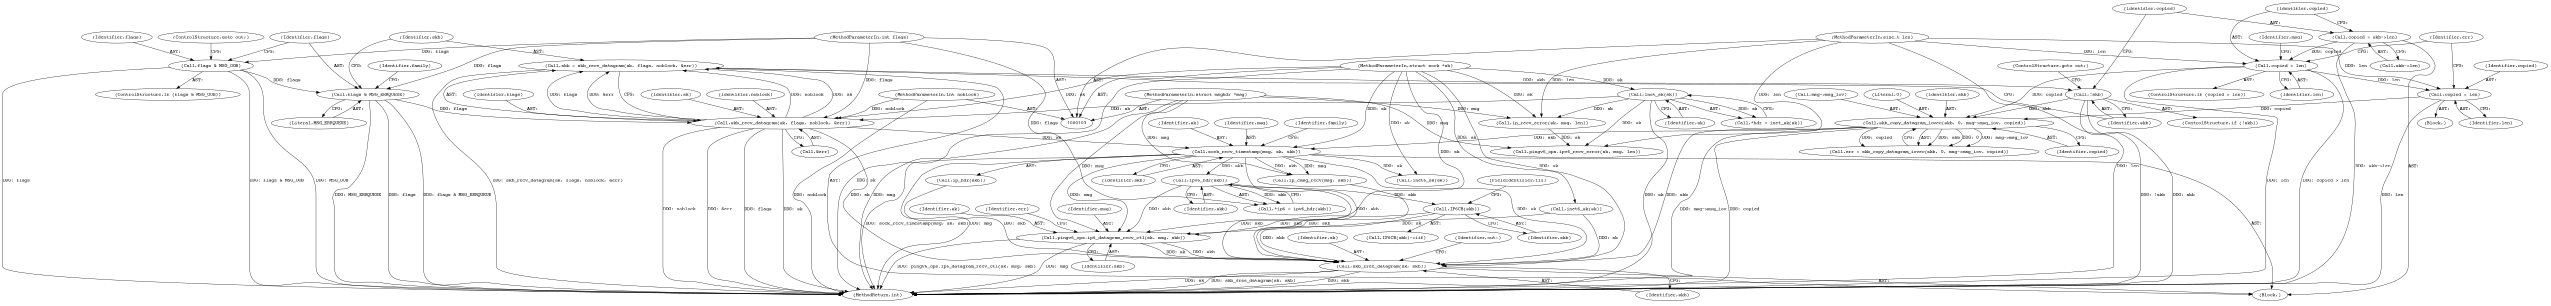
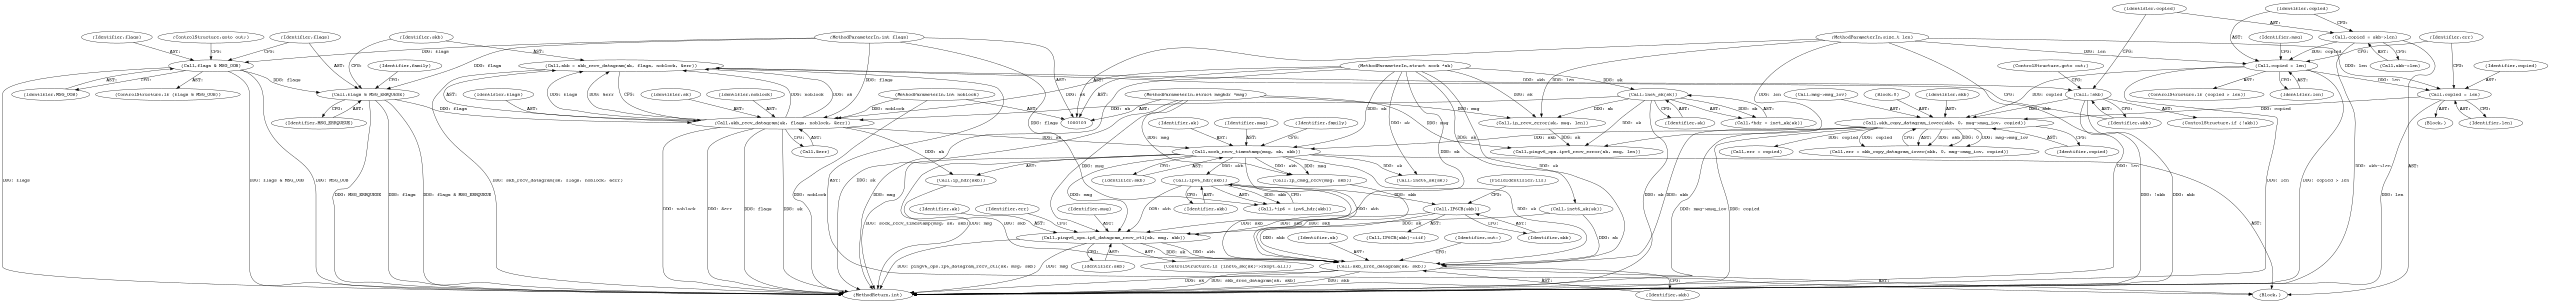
node "(Identifier,MSG_OOB)": added
node "(Literal,0)": label "(Literal,0)" -> "(Block,0)"
edge "(Call,*hdr = inet_sk(sk))" -> "(Call,inet_sk(sk))": label "CFG: " -> "AST: "
node "(Literal,MSG_ERRQUEUE)": label "(Literal,MSG_ERRQUEUE)" -> "(Identifier,MSG_ERRQUEUE)"
node "(Call,err = copied)": added
edge "(Call,ipv6_hdr(skb))" -> "(Call,pingv6_ops.ip6_datagram_recv_ctl(sk, msg, skb))": label "DDG: skb" -> "OOB: skb"
edge "(Call,skb_recv_datagram(sk, flags, noblock, &err))" -> "(Call,skb_free_datagram(sk, skb))": now "(Call,skb_recv_datagram(sk, flags, noblock, &err))" -> "(Call,ip_hdr(skb))"
node "(ControlStructure,if (inet6_sk(sk)->rxopt.all))": added
